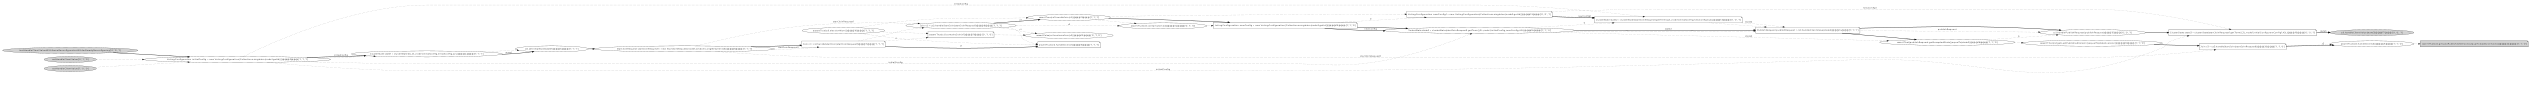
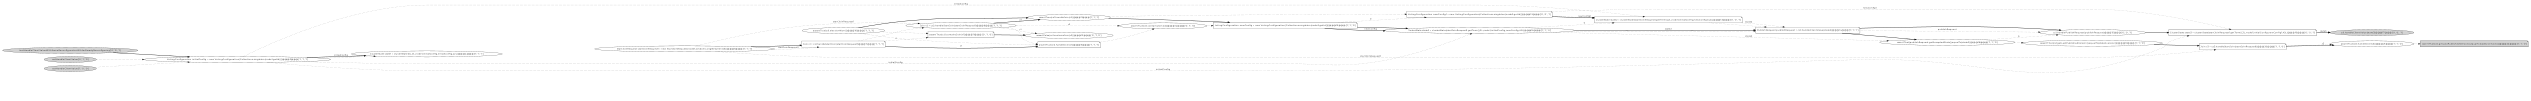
edge "assertTrue(cs1.electionWon())@@@10@@@['1', '1', '1']" -> "assertTrue(cs1.handleJoin(v2))@@@11@@@['1', '1', '1']": style dotted -> bold
edge "assertTrue(cs1.handleJoin(v2))@@@11@@@['1', '1', '1']" -> "assertTrue(cs1.containsJoin(v2))@@@14@@@['0', '1', '0']": now "assertTrue(cs1.handleJoin(v1))@@@9@@@['1', '1', '1']" -> "assertTrue(cs1.containsJoin(v2))@@@14@@@['0', '1', '0']"
edge "assertTrue(cs1.containsJoin(v1))@@@11@@@['0', '1', '0']" -> "assertFalse(cs1.containsJoin(v2))@@@12@@@['0', '1', '0']": style dotted -> bold
node "cs1.setInitialState(state1)@@@5@@@['1', '1', '1']": removed
